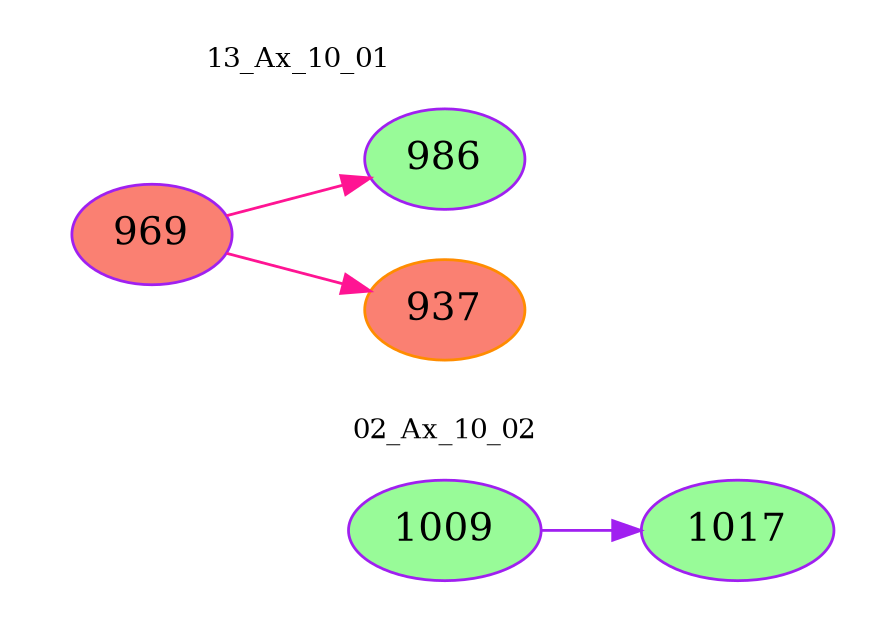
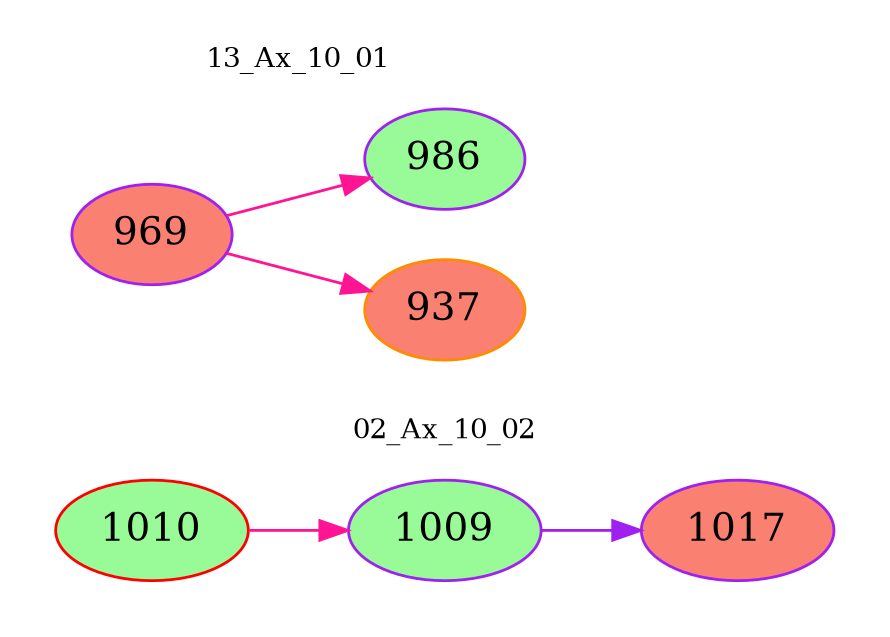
node "1010": added
node "1017": fillcolor palegreen -> salmon
